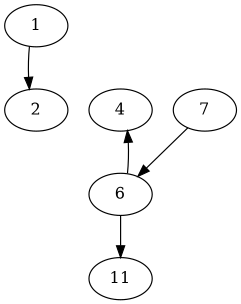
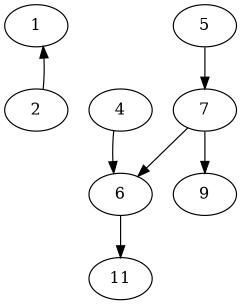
node "5": added
edge "1" -> "2": reversed
edge "6" -> "4": reversed
node "9": added
